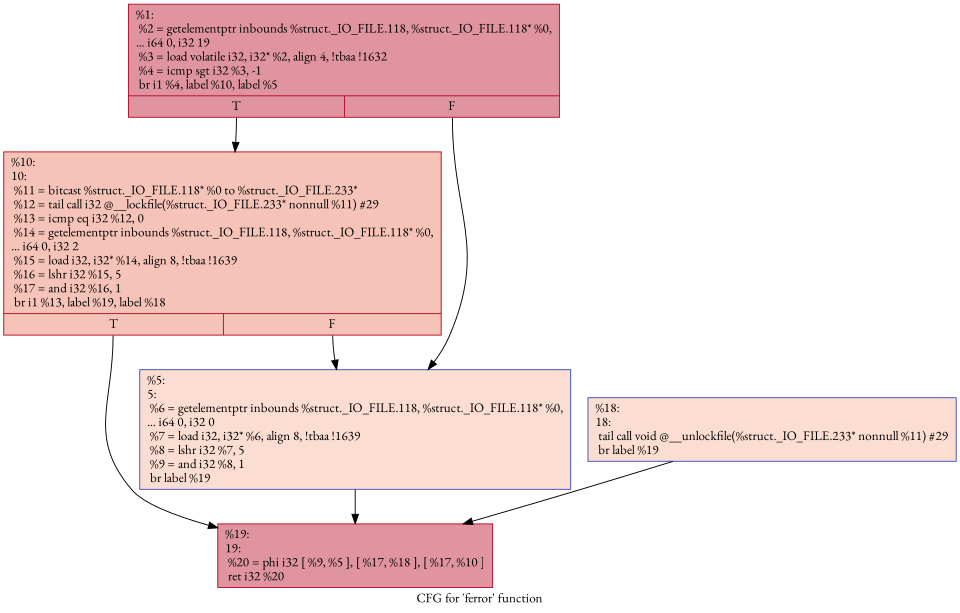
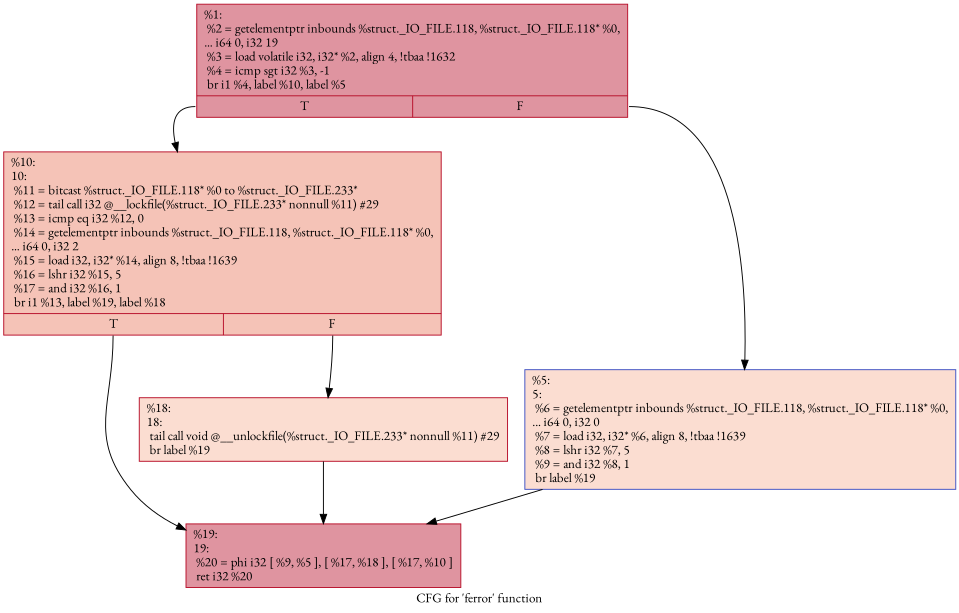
edge "%10:" -> "%5:": now "%10:" -> "%18:"
node "%18:": color #3d50c3ff -> #b70d28ff
